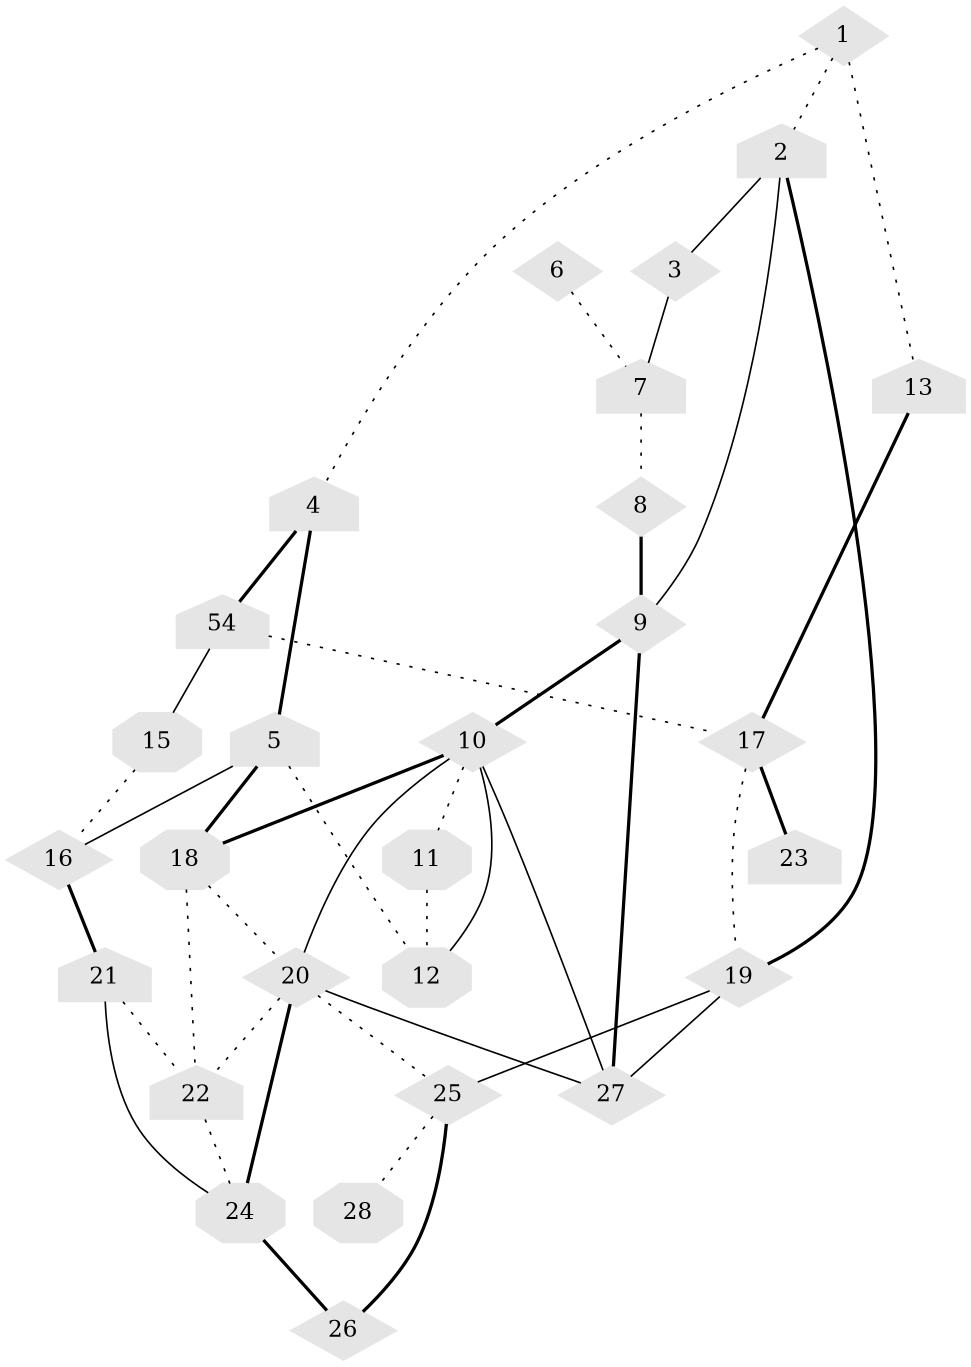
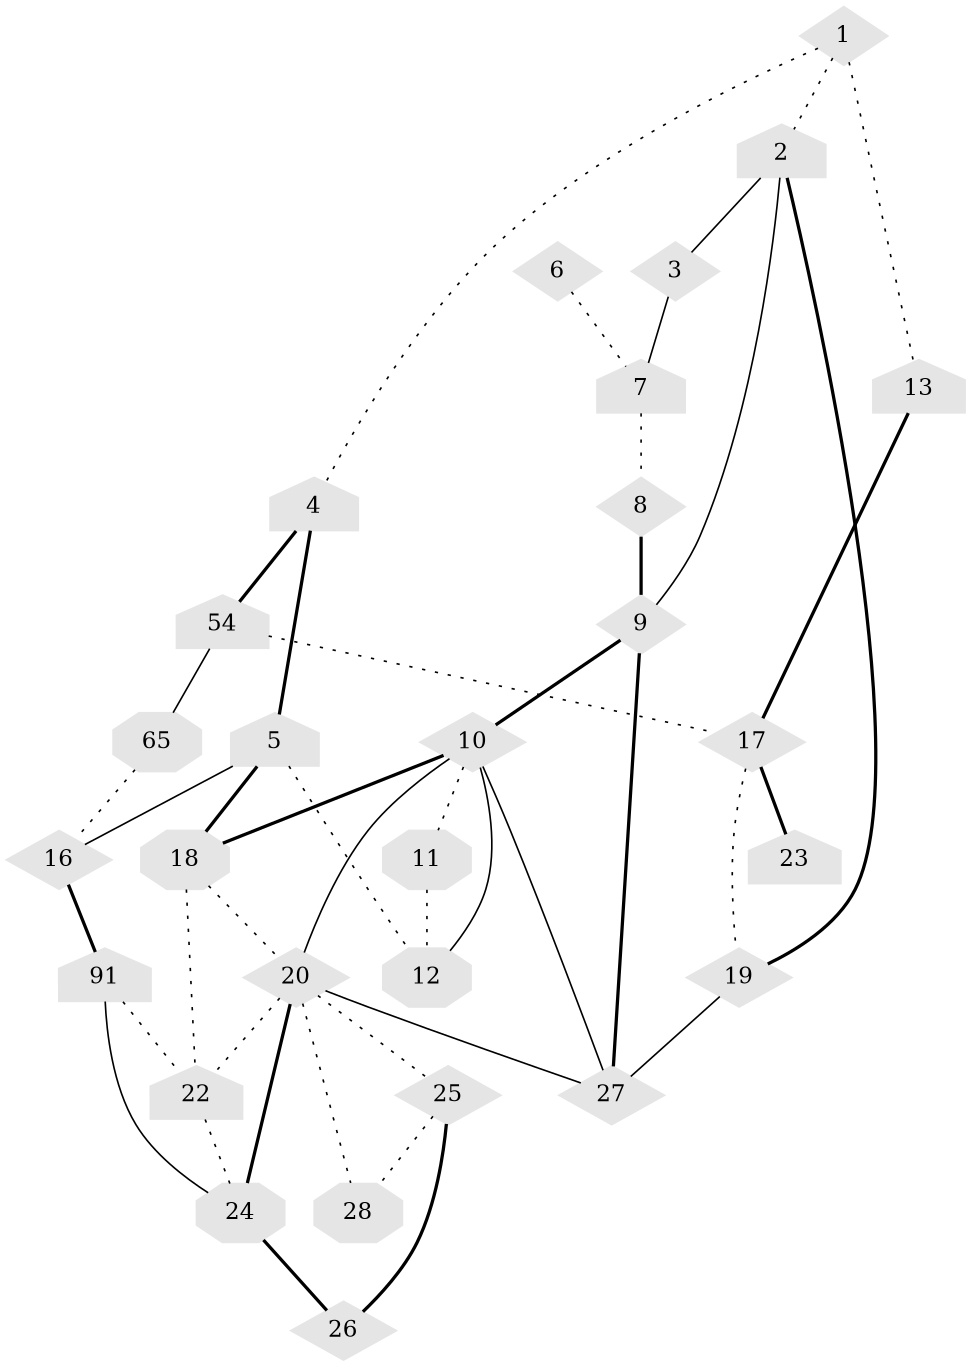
node "15": label "15" -> "65"
node "21": label "21" -> "91"
edge "19" -- "25": removed
edge "20" -- "28": added
